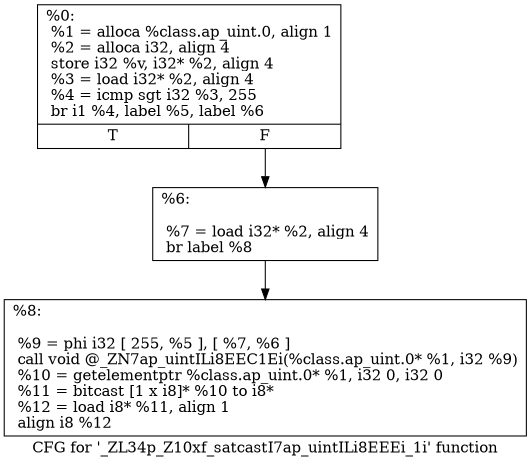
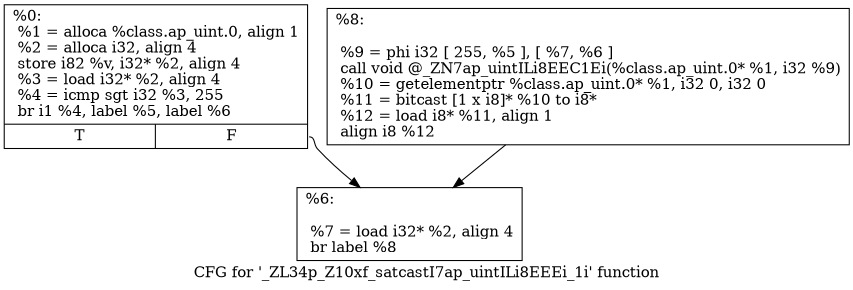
node "%0:": text "store i32 %v, i32* %2, align 4" -> "store i82 %v, i32* %2, align 4"
edge "%6:" -> "%8:": reversed
